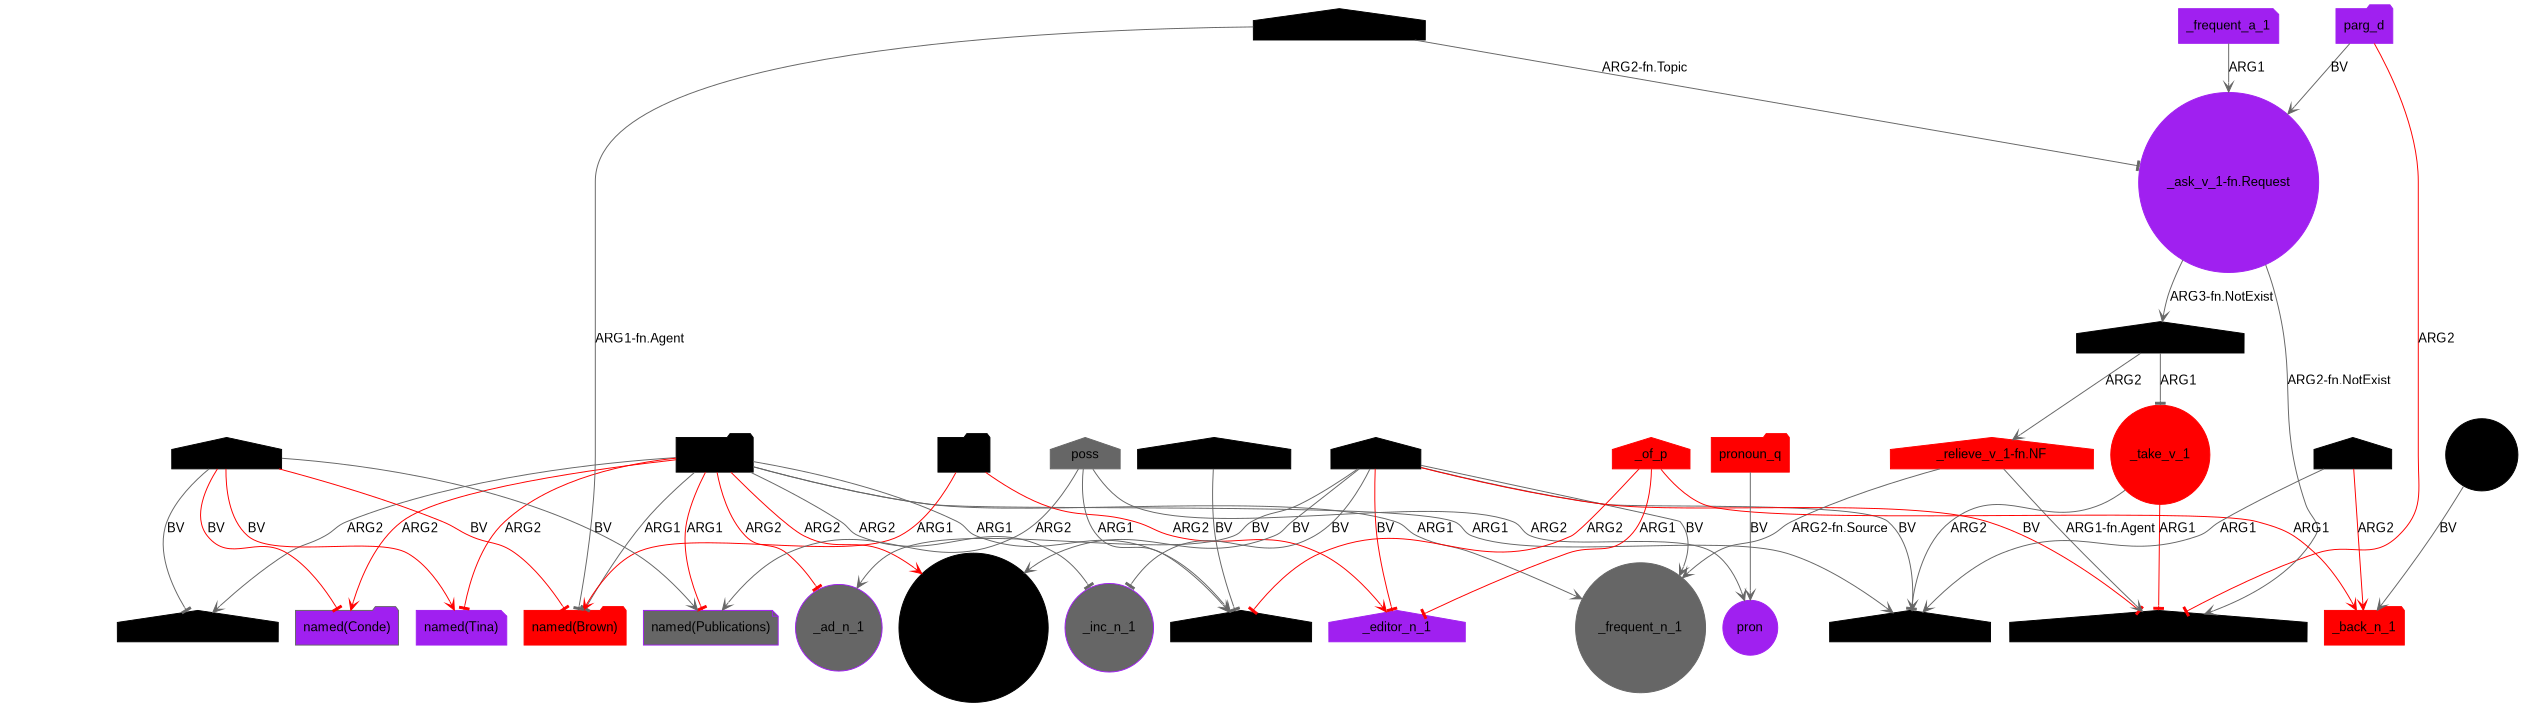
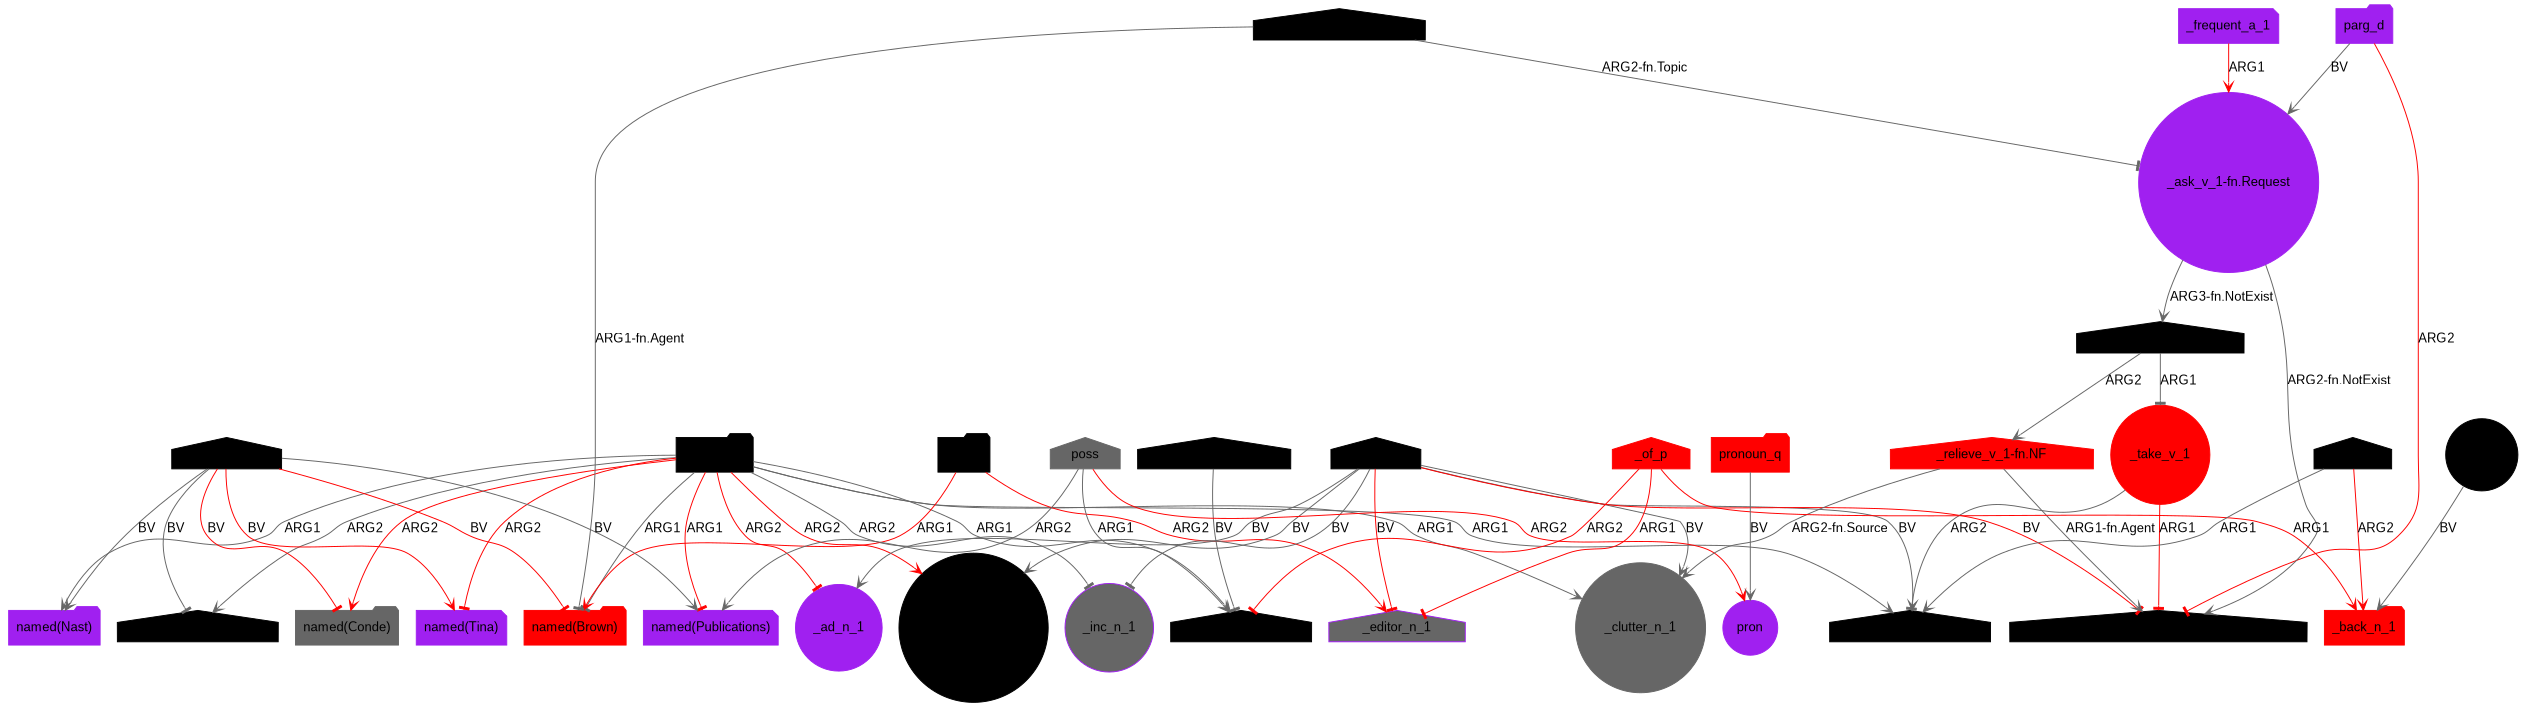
edge "_frequent_a_1" -> "_ask_v_1-fn.Request": color gray40 -> red
edge "poss" -> "pron": color gray40 -> red
node "named(Nast)": added
node "named(Conde)": fillcolor purple -> gray40
node "named(Publications)": fillcolor gray40 -> purple
node "_ad_n_1": fillcolor gray40 -> purple
node "_editor_n_1": fillcolor purple -> gray40
node "_frequent_n_1": label "_frequent_n_1" -> "_clutter_n_1"
